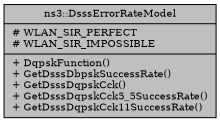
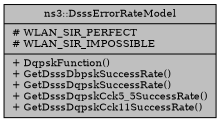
node "ns3::DsssErrorRateModel": text "+ GetDsssDqpskCck()" -> "+ GetDsssDqpskSuccessRate()"
